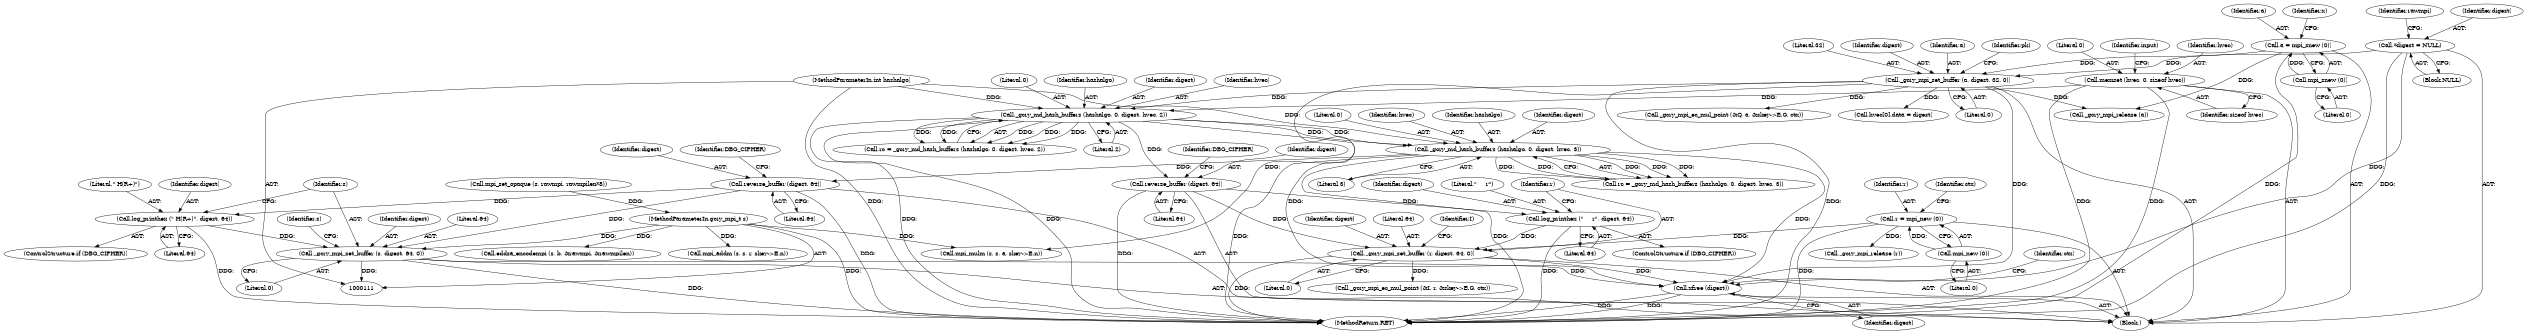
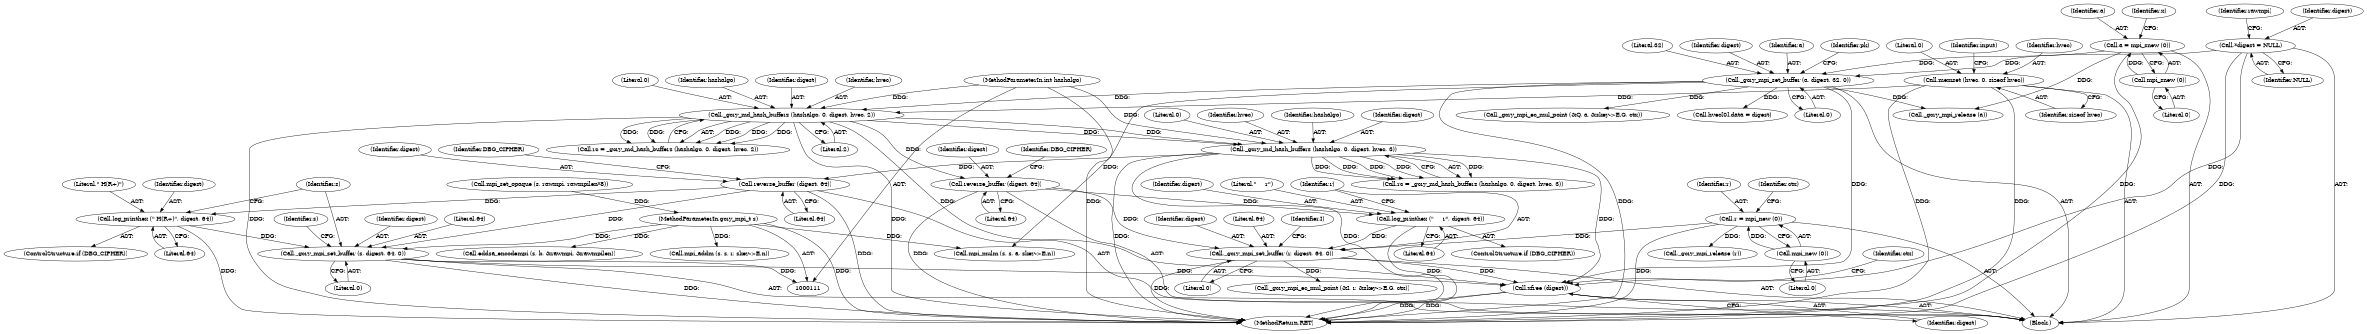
node "(Block,NULL)": label "(Block,NULL)" -> "(Identifier,NULL)"
node "(Literal,3)": removed
